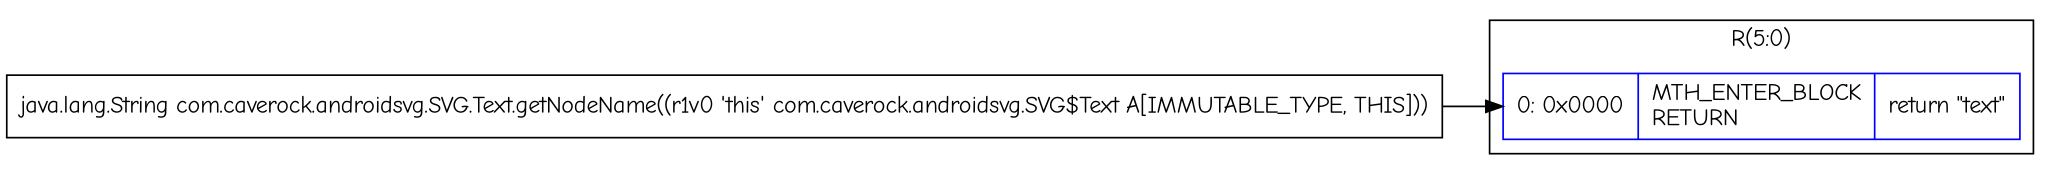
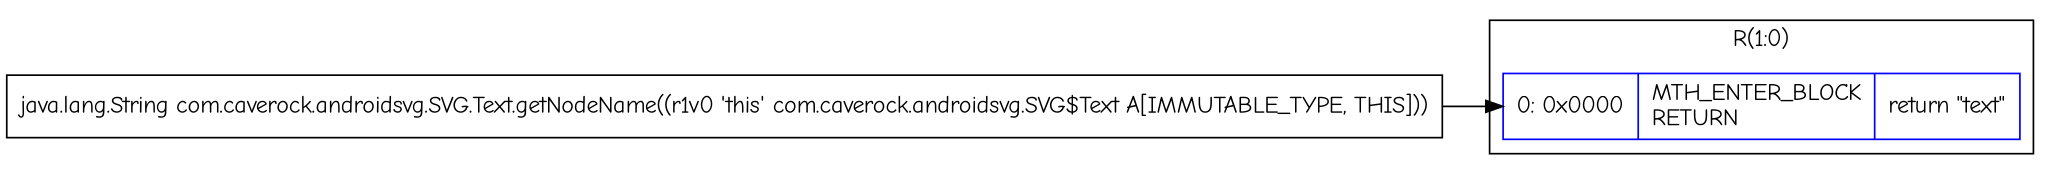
cluster "R(5:0)": label "R(5:0)" -> "R(1:0)"
